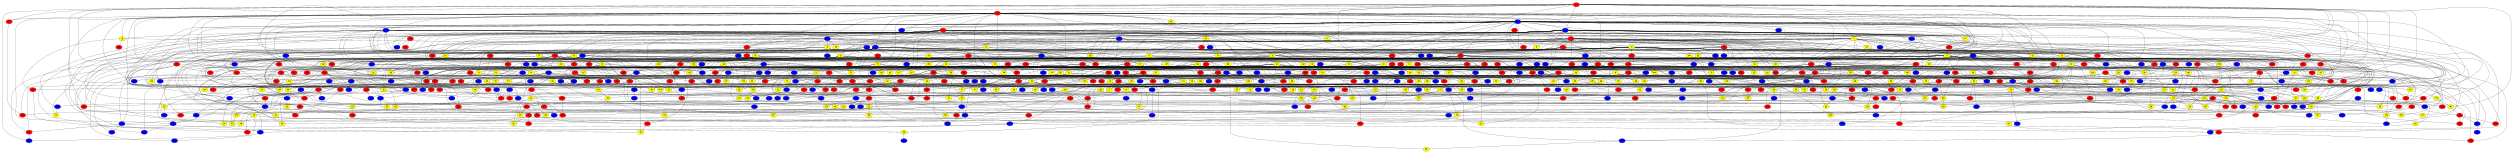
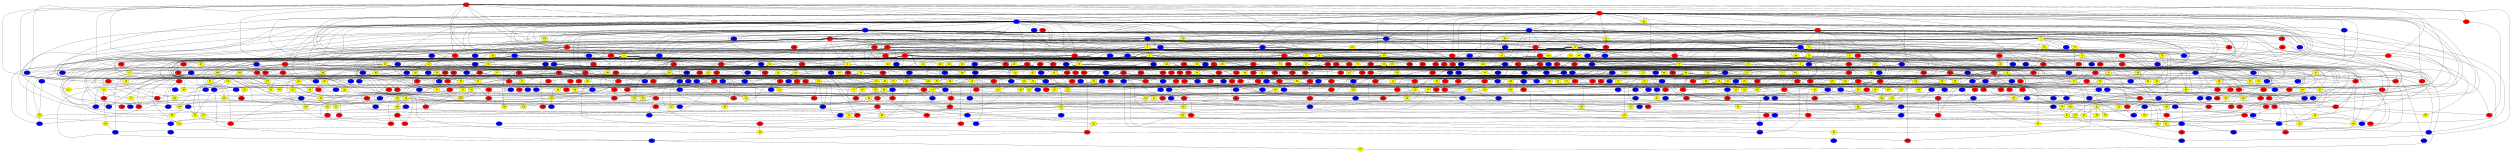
node "150": added
node "267": added
node "422": removed
